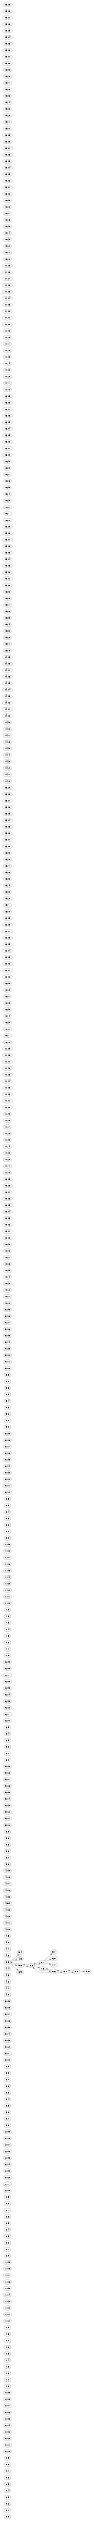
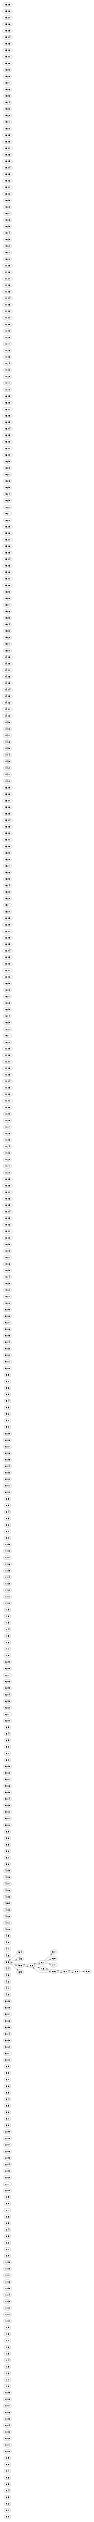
edge "5, 5" -> "5, 4": reversed
